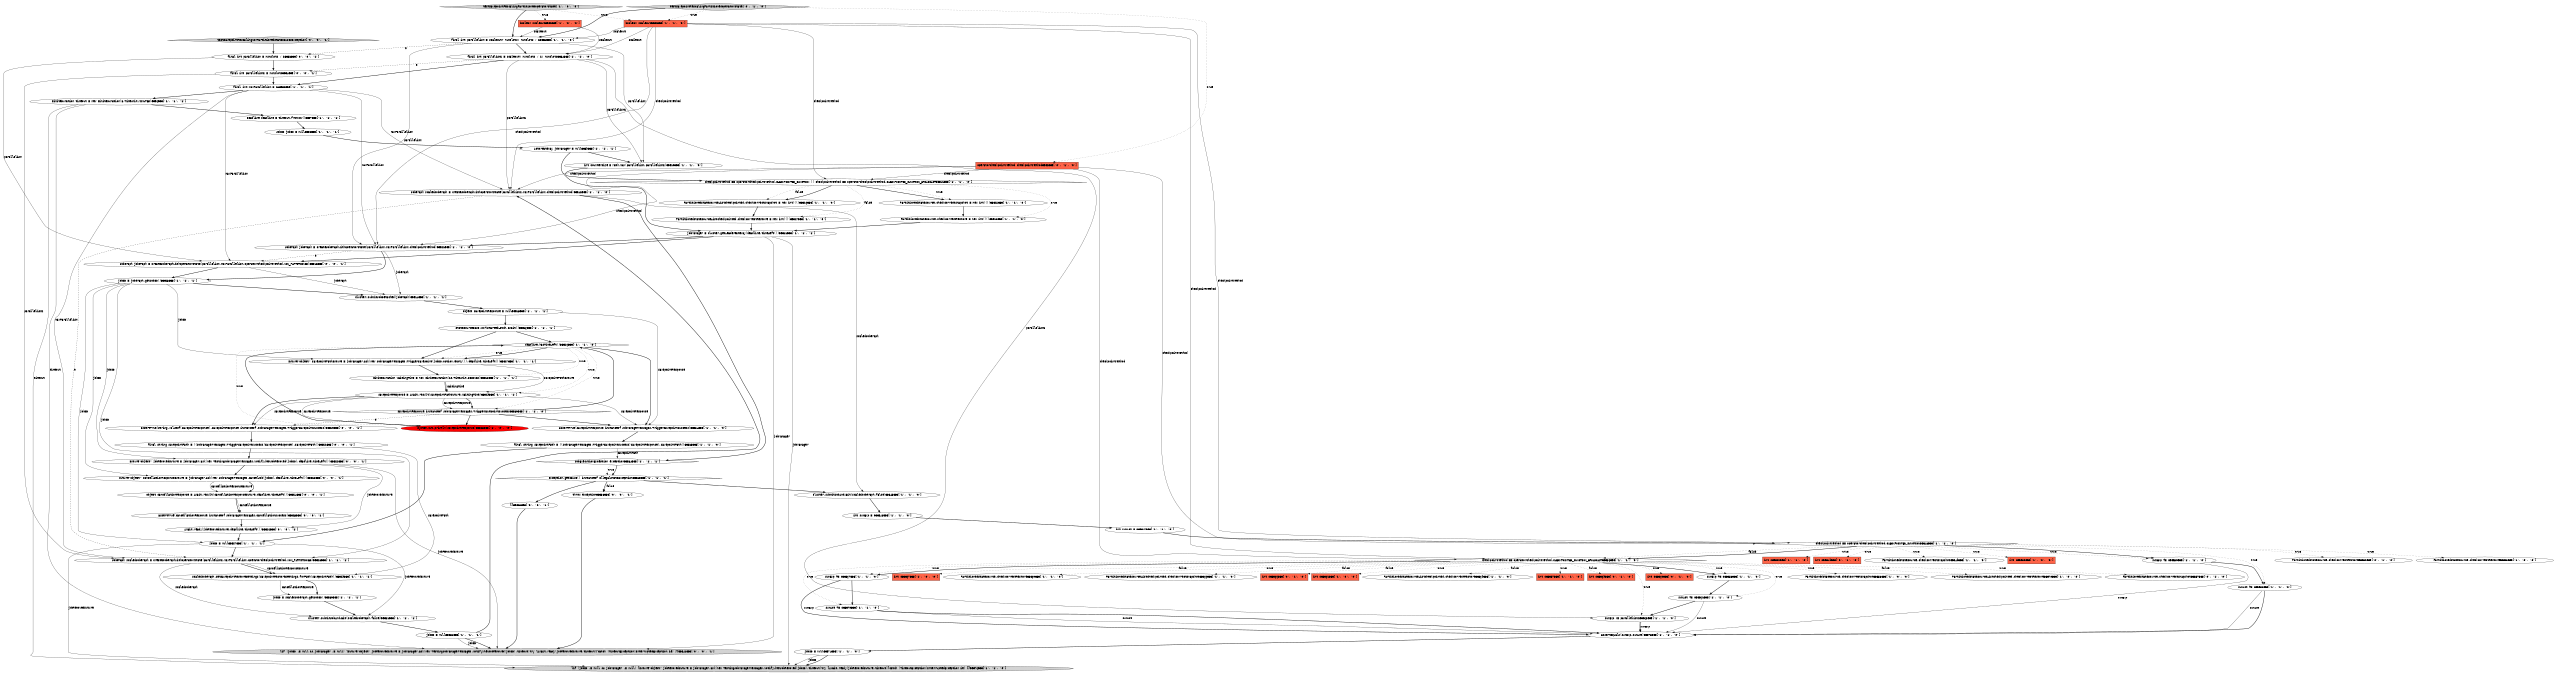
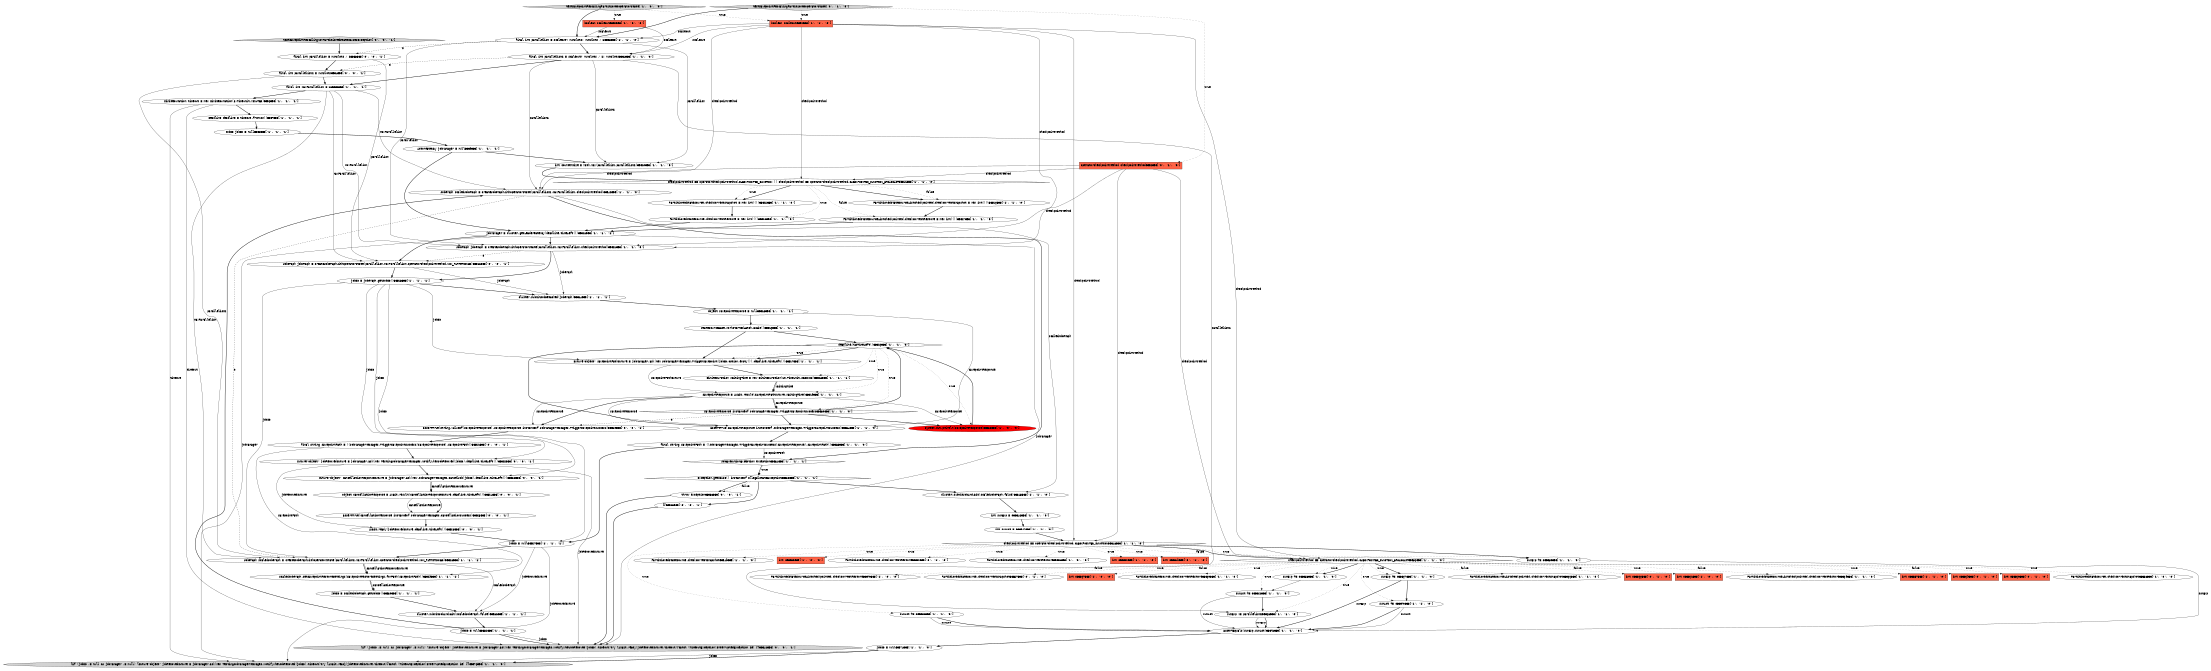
edge "sumExp += c@@@50@@@['1', '1', '0']" -> "sumAct += c@@@53@@@['1', '1', '0']": removed
edge "sumExp += c@@@58@@@['1', '1', '0']" -> "sumAct += c@@@61@@@['1', '1', '0']": style bold -> solid
